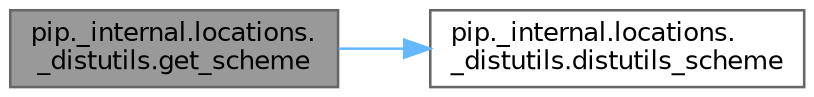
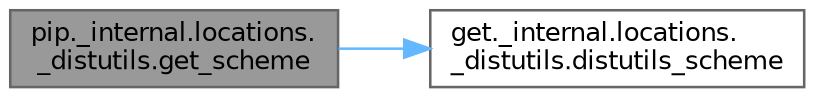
node "pip._internal.locations. _distutils.distutils_scheme": label "pip._internal.locations. _distutils.distutils_scheme" -> "get._internal.locations. _distutils.distutils_scheme"
